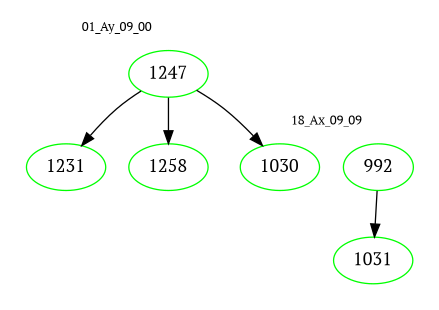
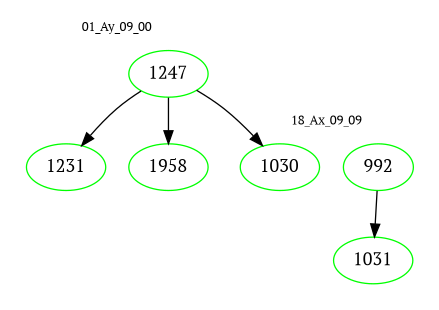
node "1258": label "1258" -> "1958"
